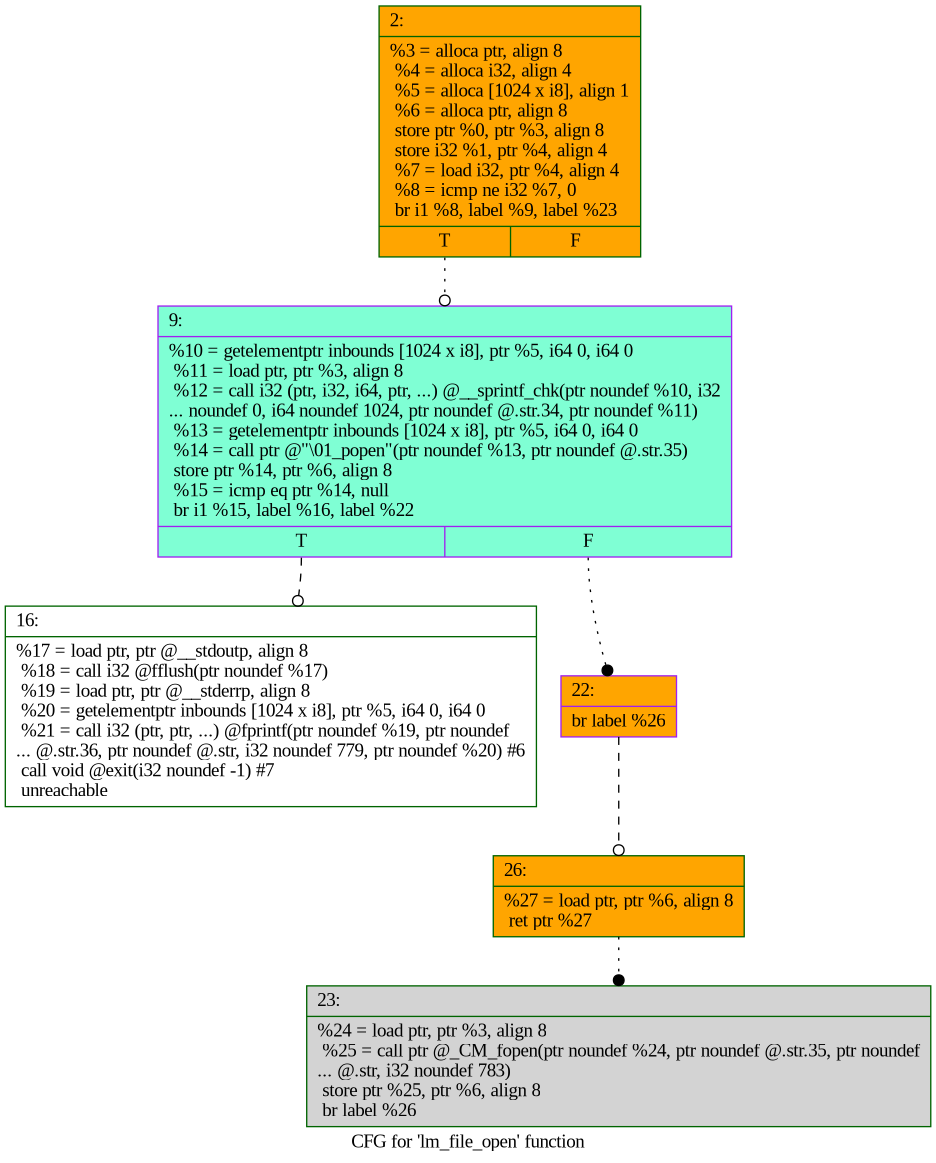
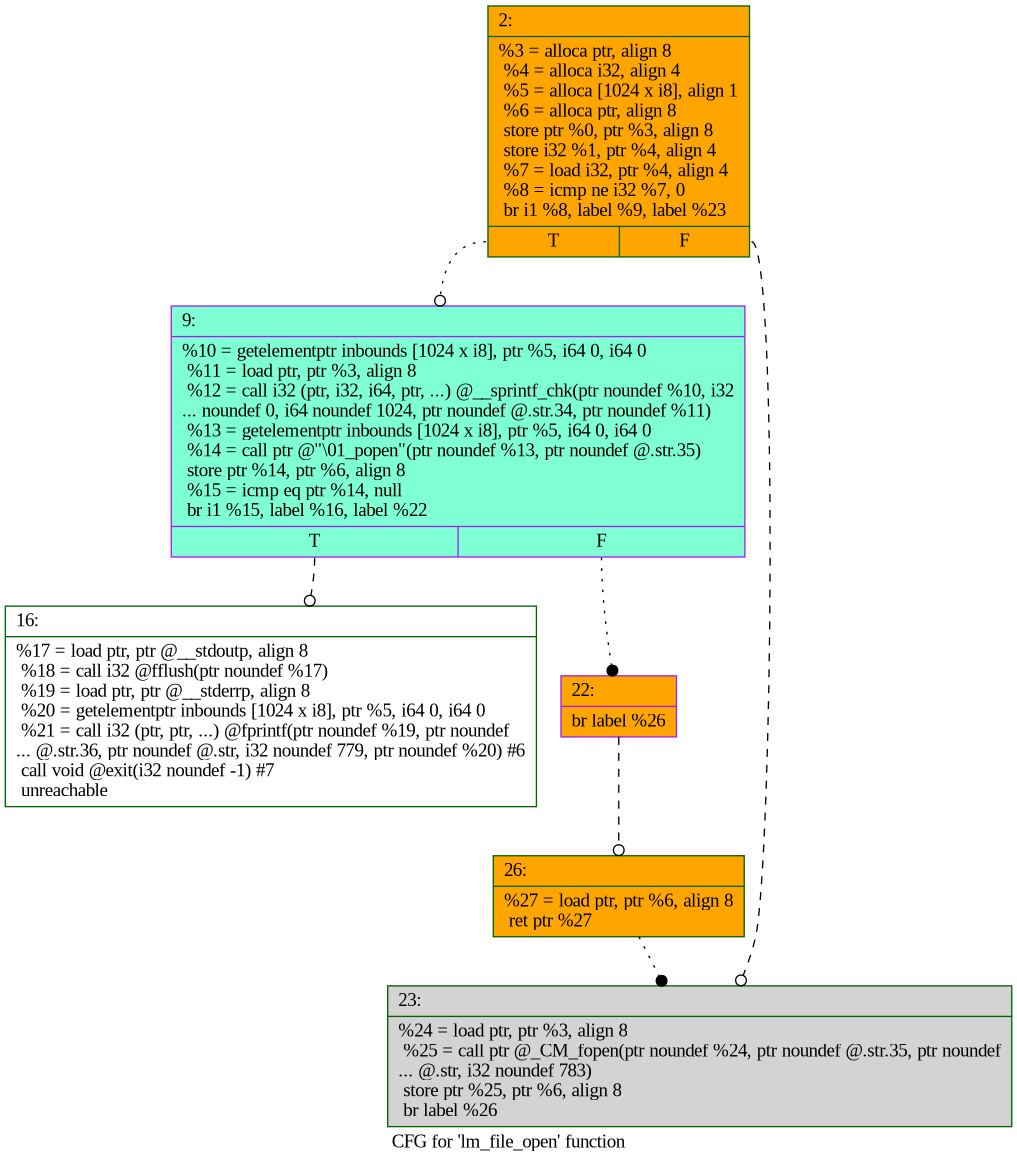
edge "2:" -> "23:": added
